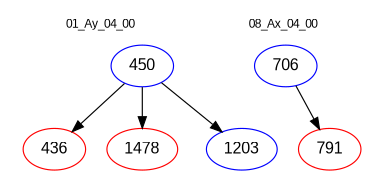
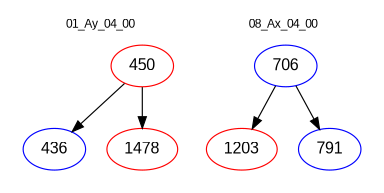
node "450": color blue -> red
edge "450" -> "1203": now "706" -> "1203"
node "436": color red -> blue
node "1203": color blue -> red
node "791": color red -> blue
